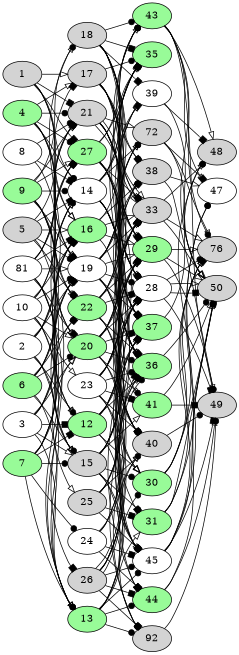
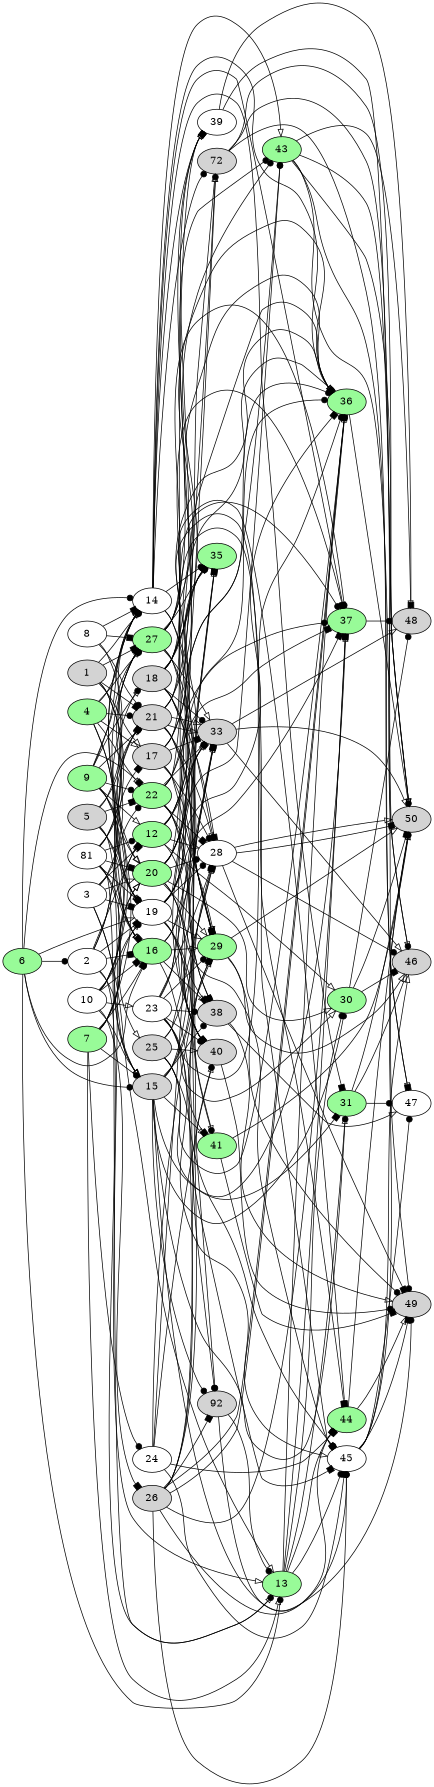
edge "19" -> "72": removed
node "76": label "76" -> "46"
edge "6" -> "20": now "6" -> "2"
edge "15" -> "28": arrowhead box -> onormal
edge "13" -> "92": reversed
edge "8" -> "27": added
